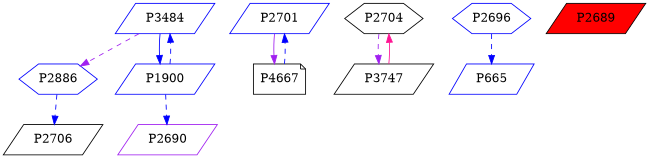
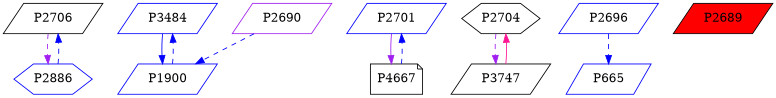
node "P2696": shape hexagon -> parallelogram
edge "P3484" -> "P2886": now "P2706" -> "P2886"
edge "P1900" -> "P2690": reversed
